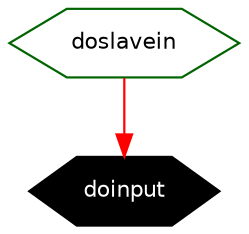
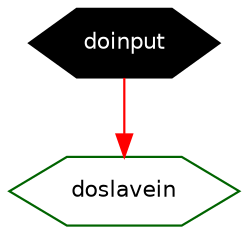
edge "doslavein" -> "doinput": reversed
